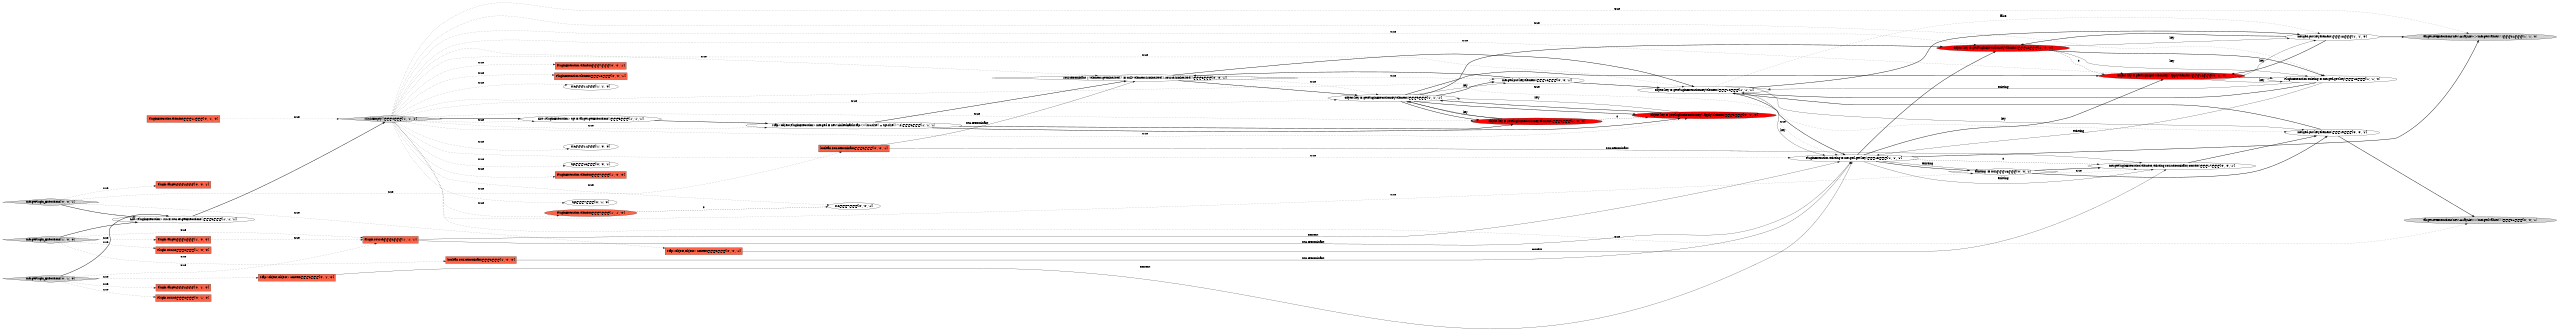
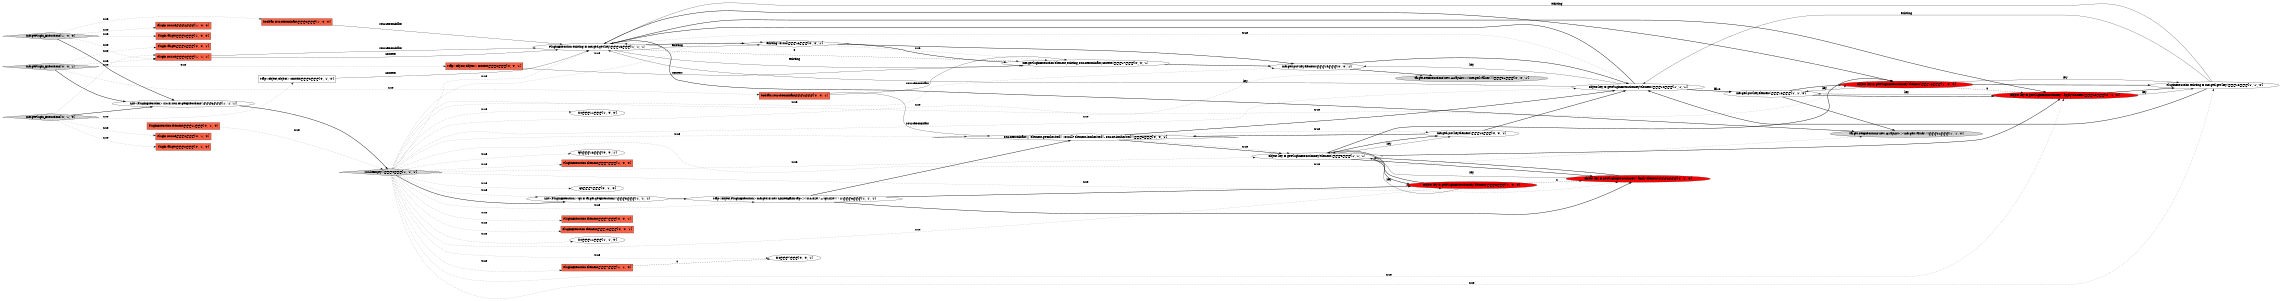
node "PluginExecution element@@@7@@@['1', '1', '0']": shape ellipse -> box
edge "Plugin target@@@2@@@['1', '0', '0']" -> "Plugin source@@@2@@@['1', '1', '1']": now "mergePlugin_Executions['0', '0', '1']" -> "Plugin source@@@2@@@['1', '1', '1']"
node "Map<Object,Object> context@@@2@@@['0', '1', '0']": fillcolor tomato -> white
